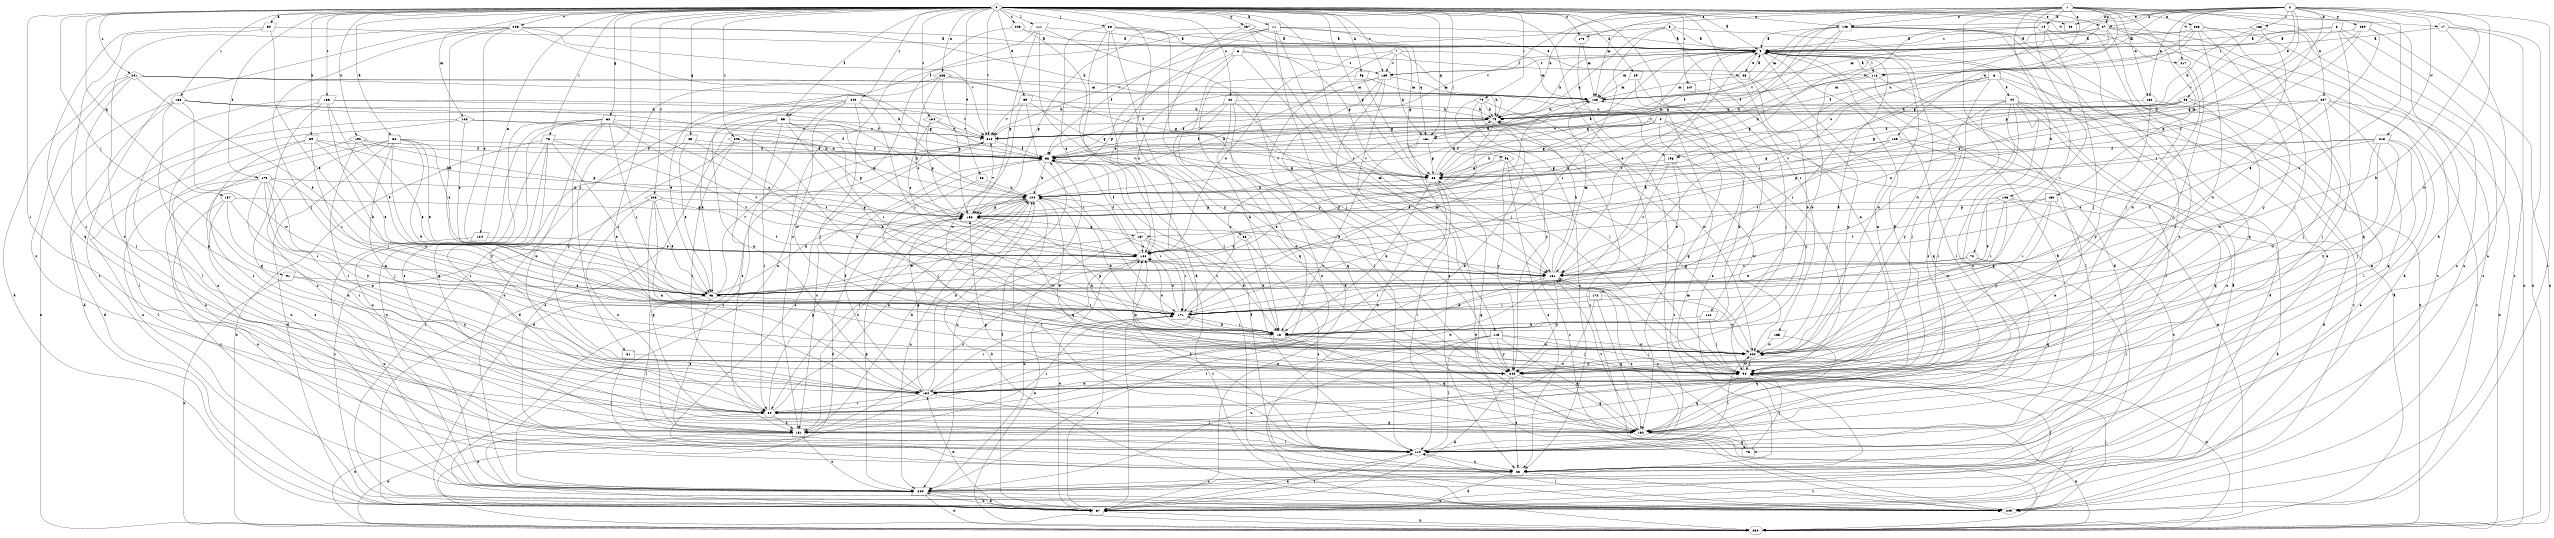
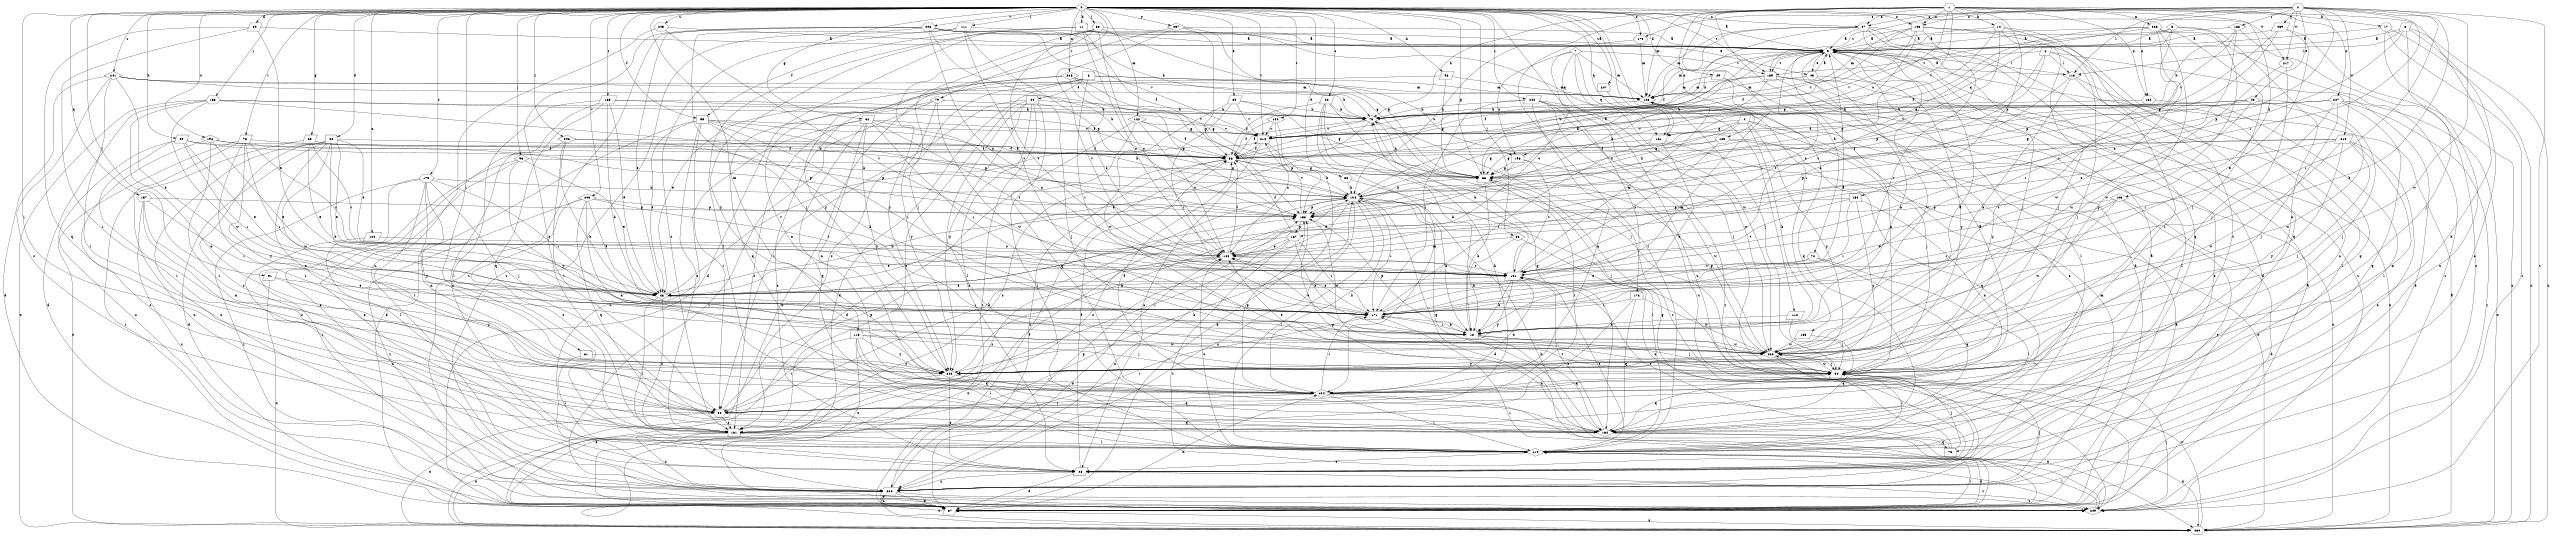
node "42": removed
edge "65" -> "56": label "x" -> "f"
edge "7" -> "220": added, label "w"
